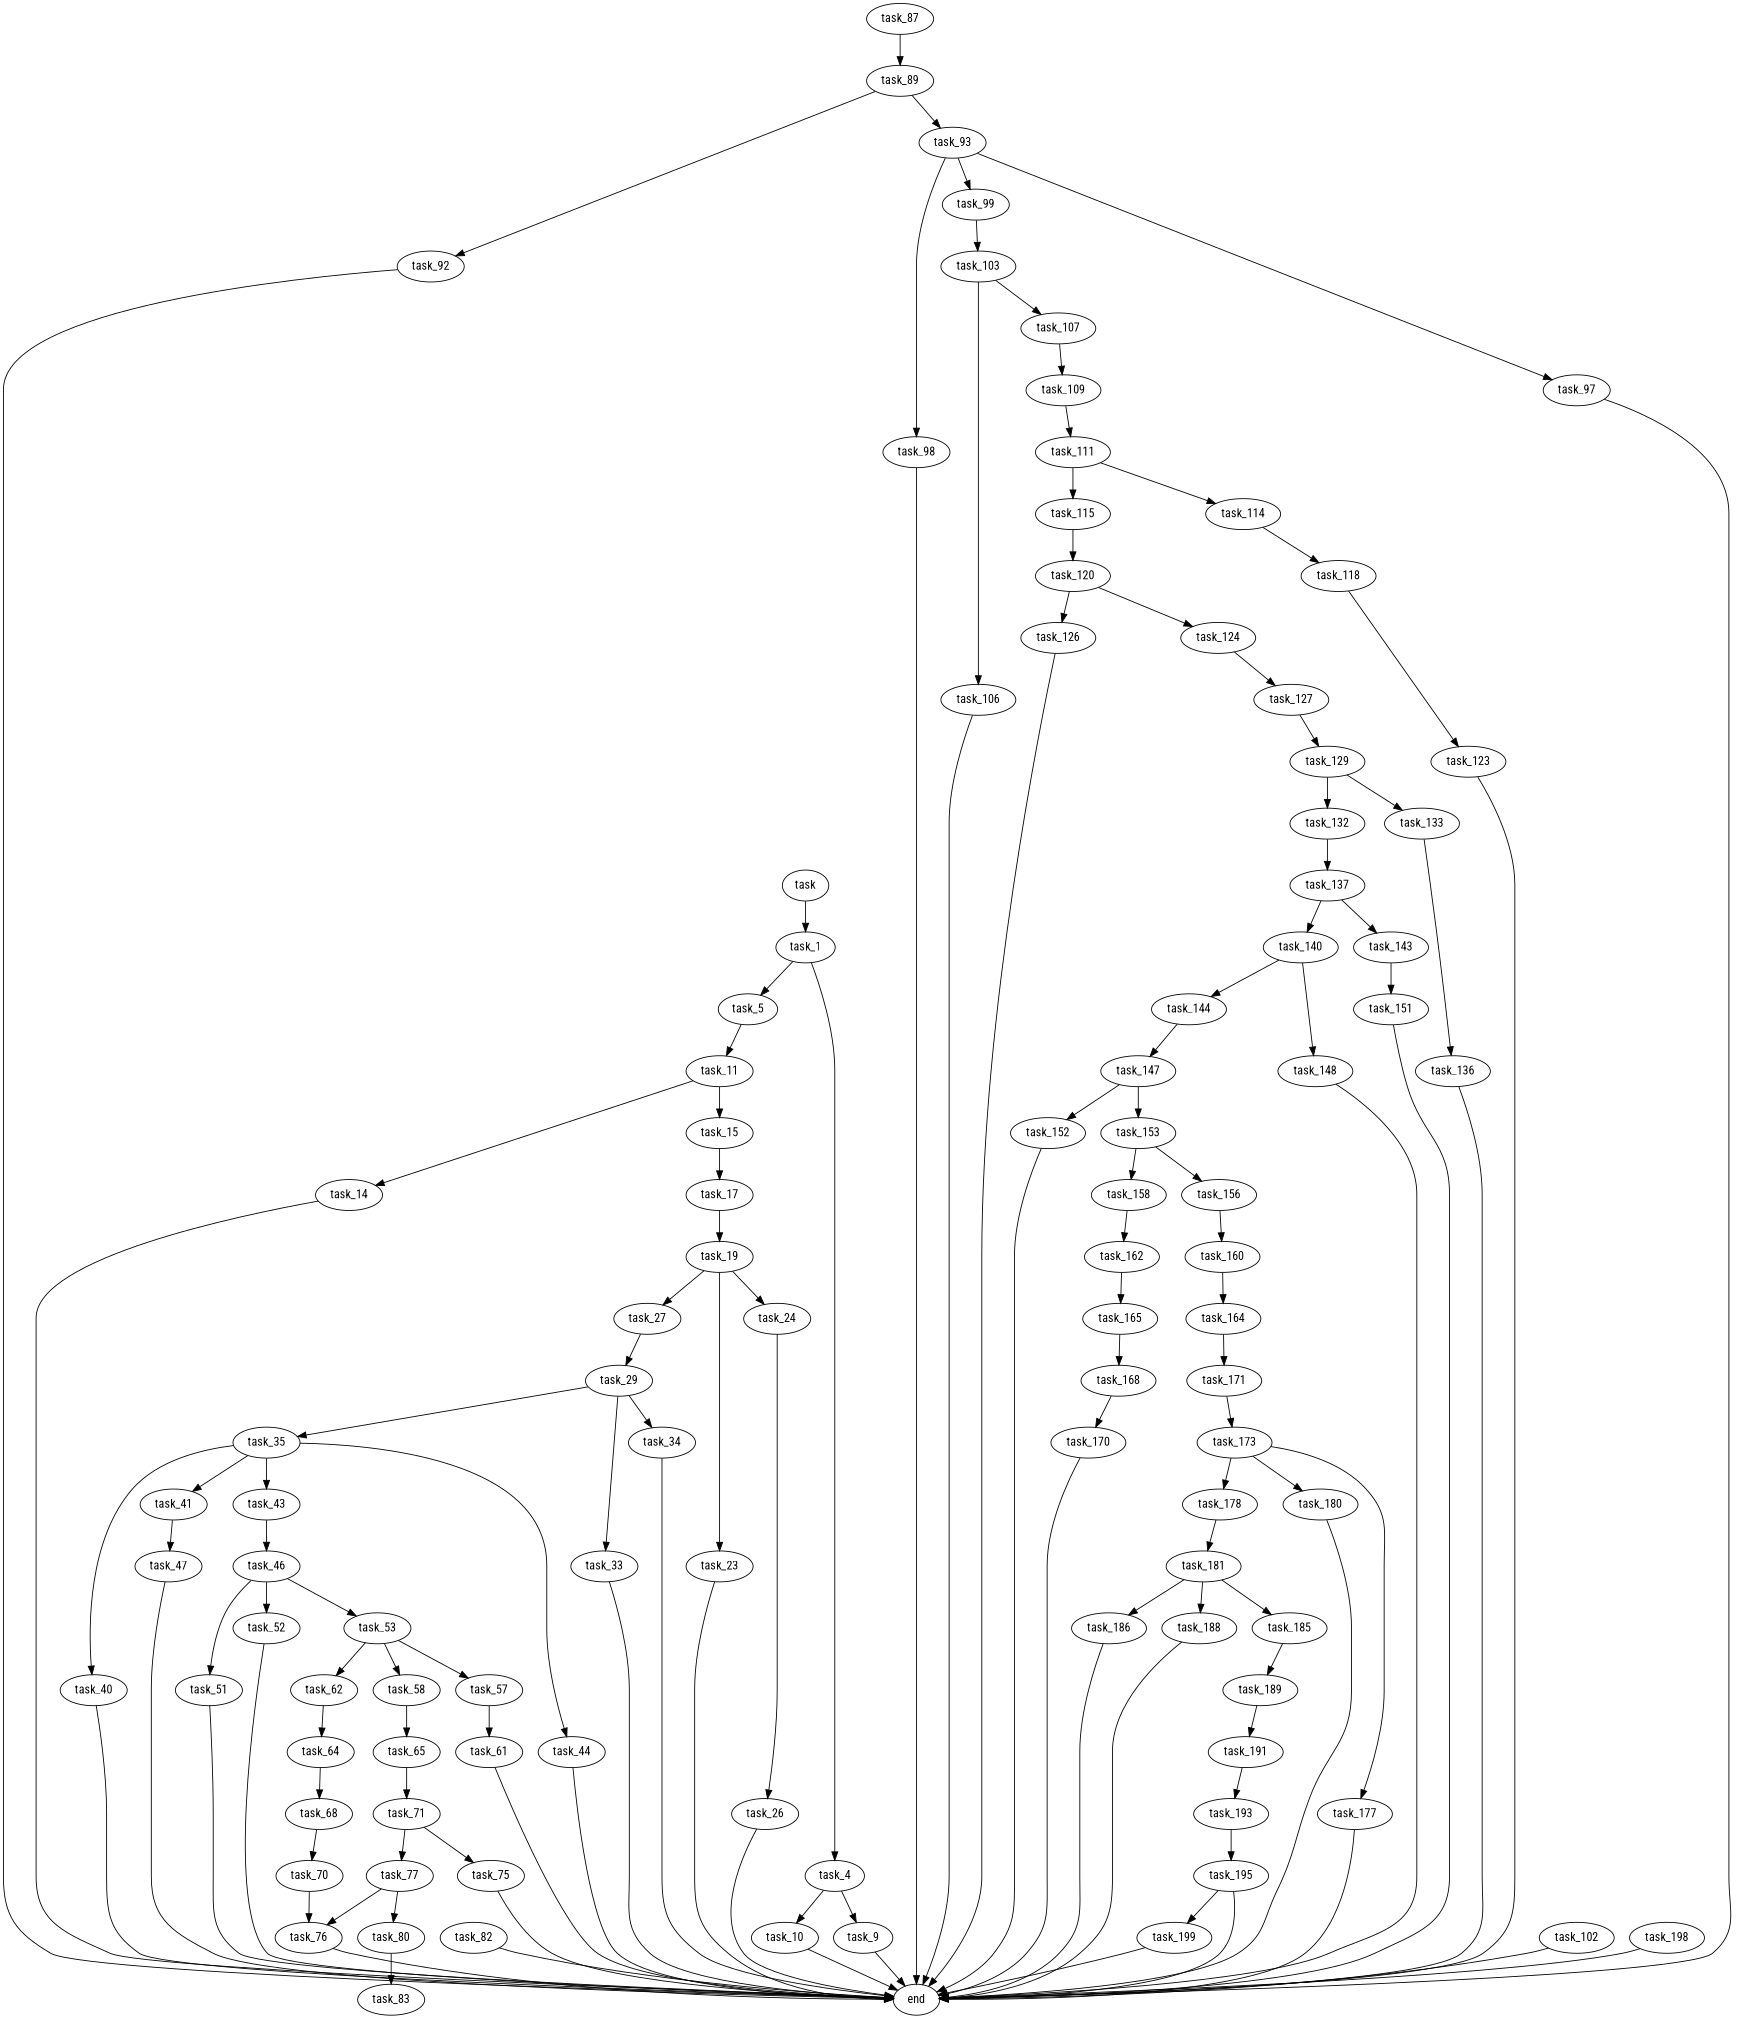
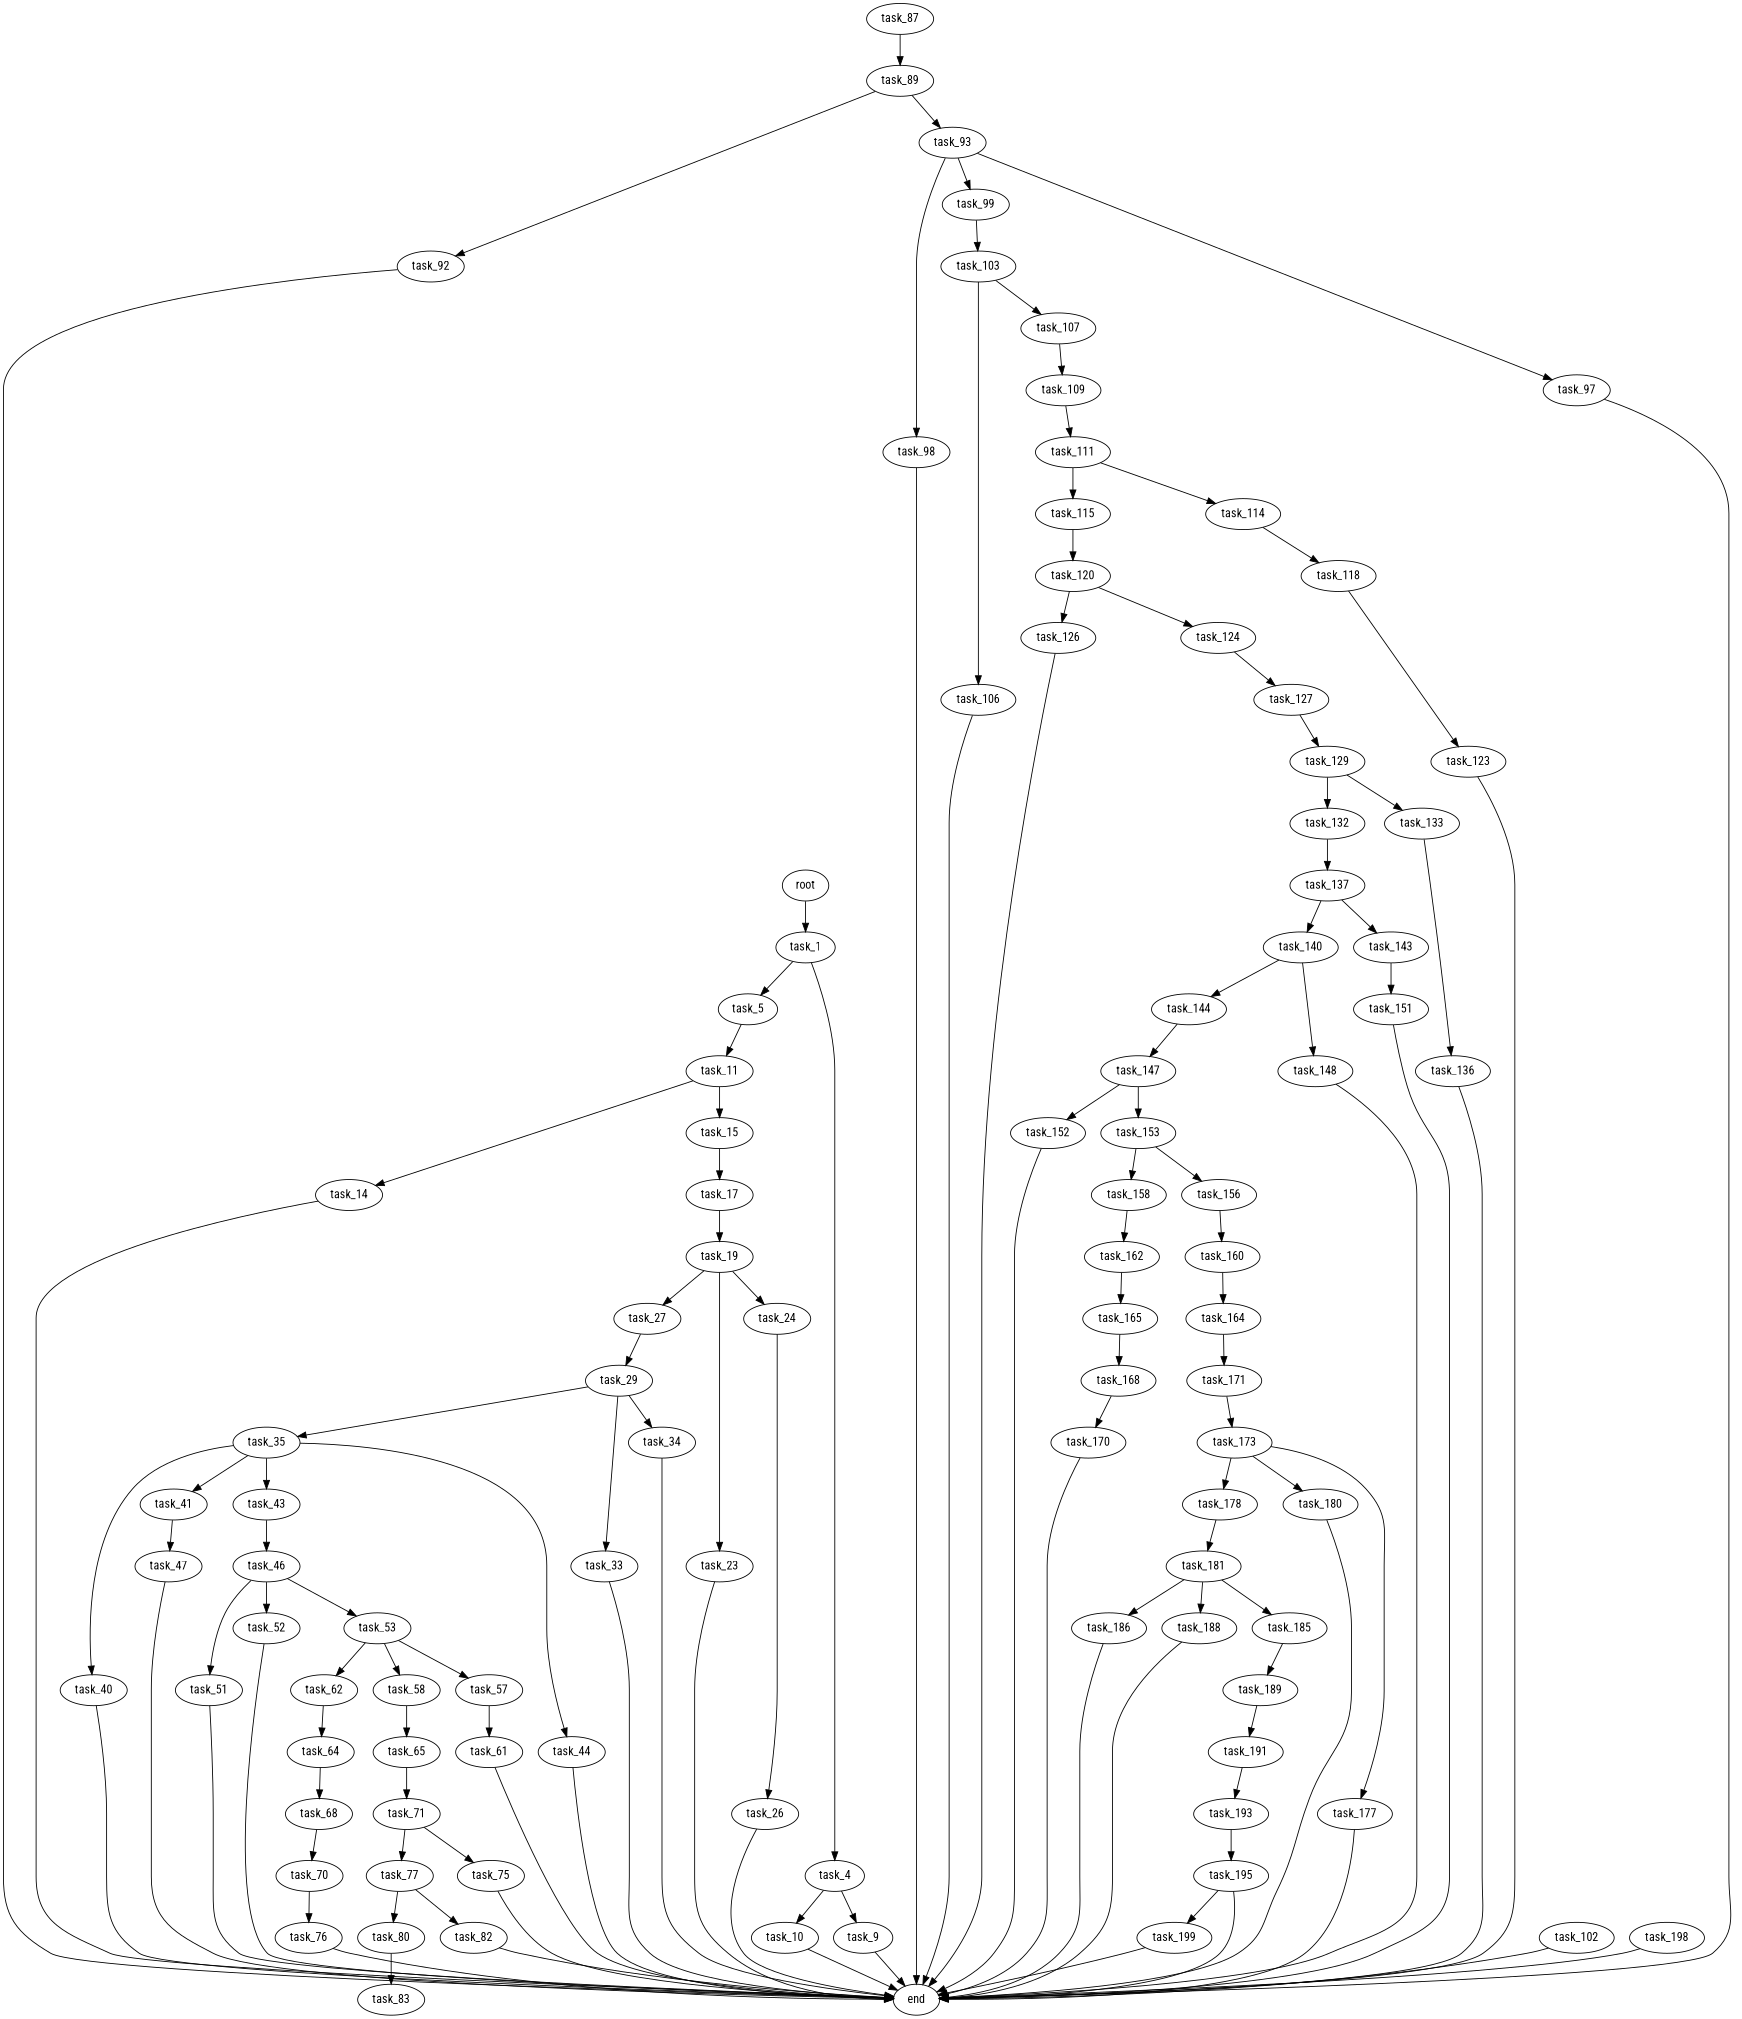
node "task": label "task" -> "root"
edge "task_77" -> "task_76": now "task_77" -> "task_82"
